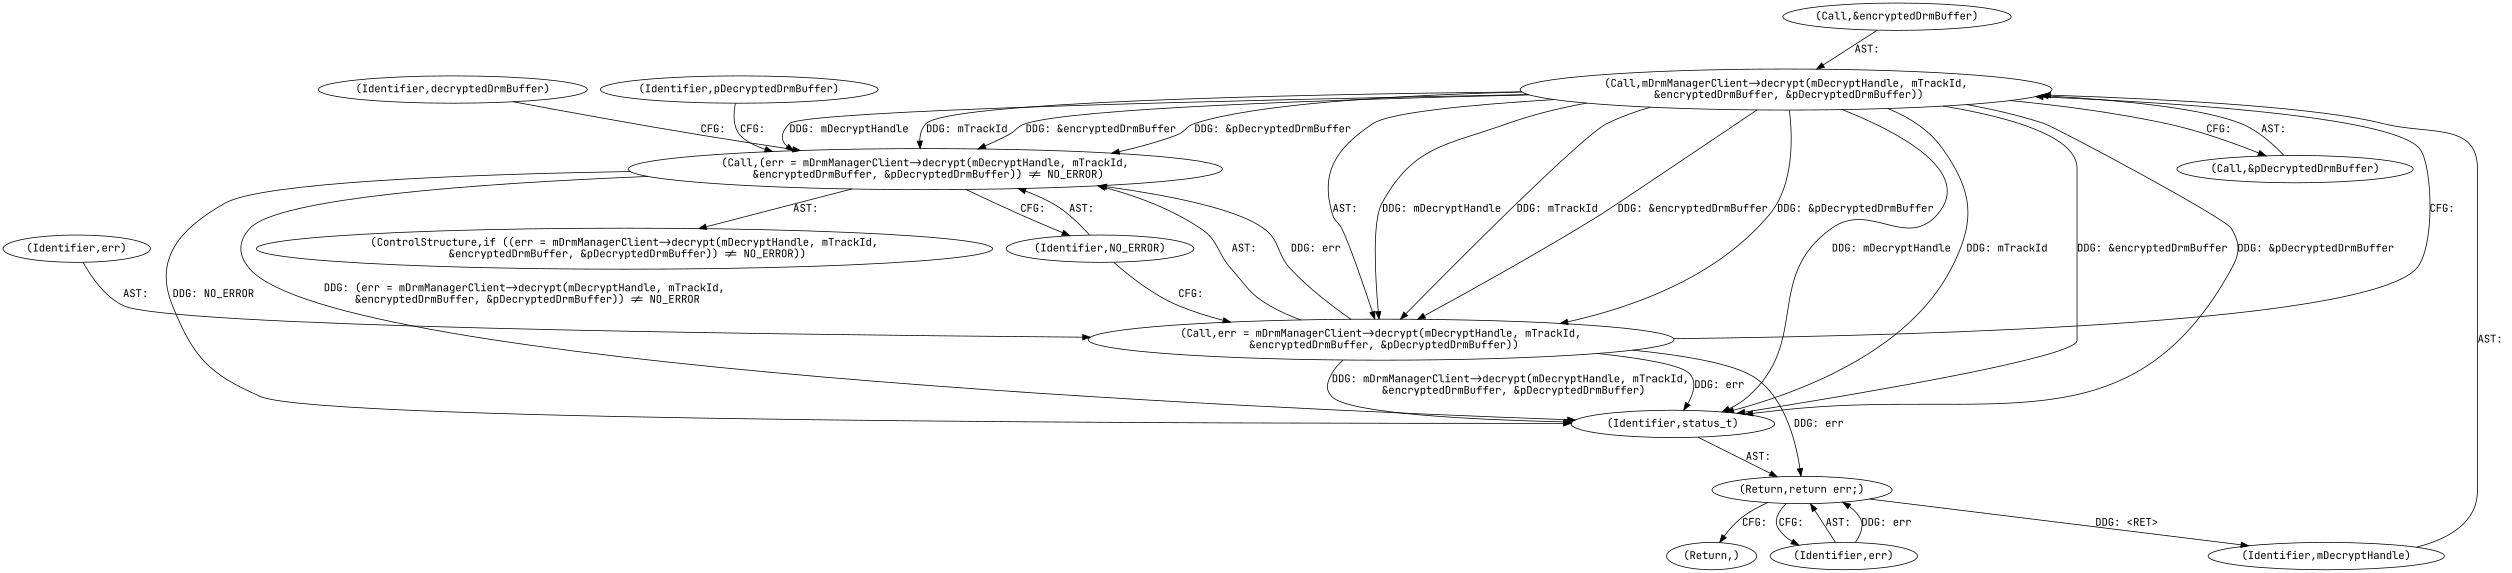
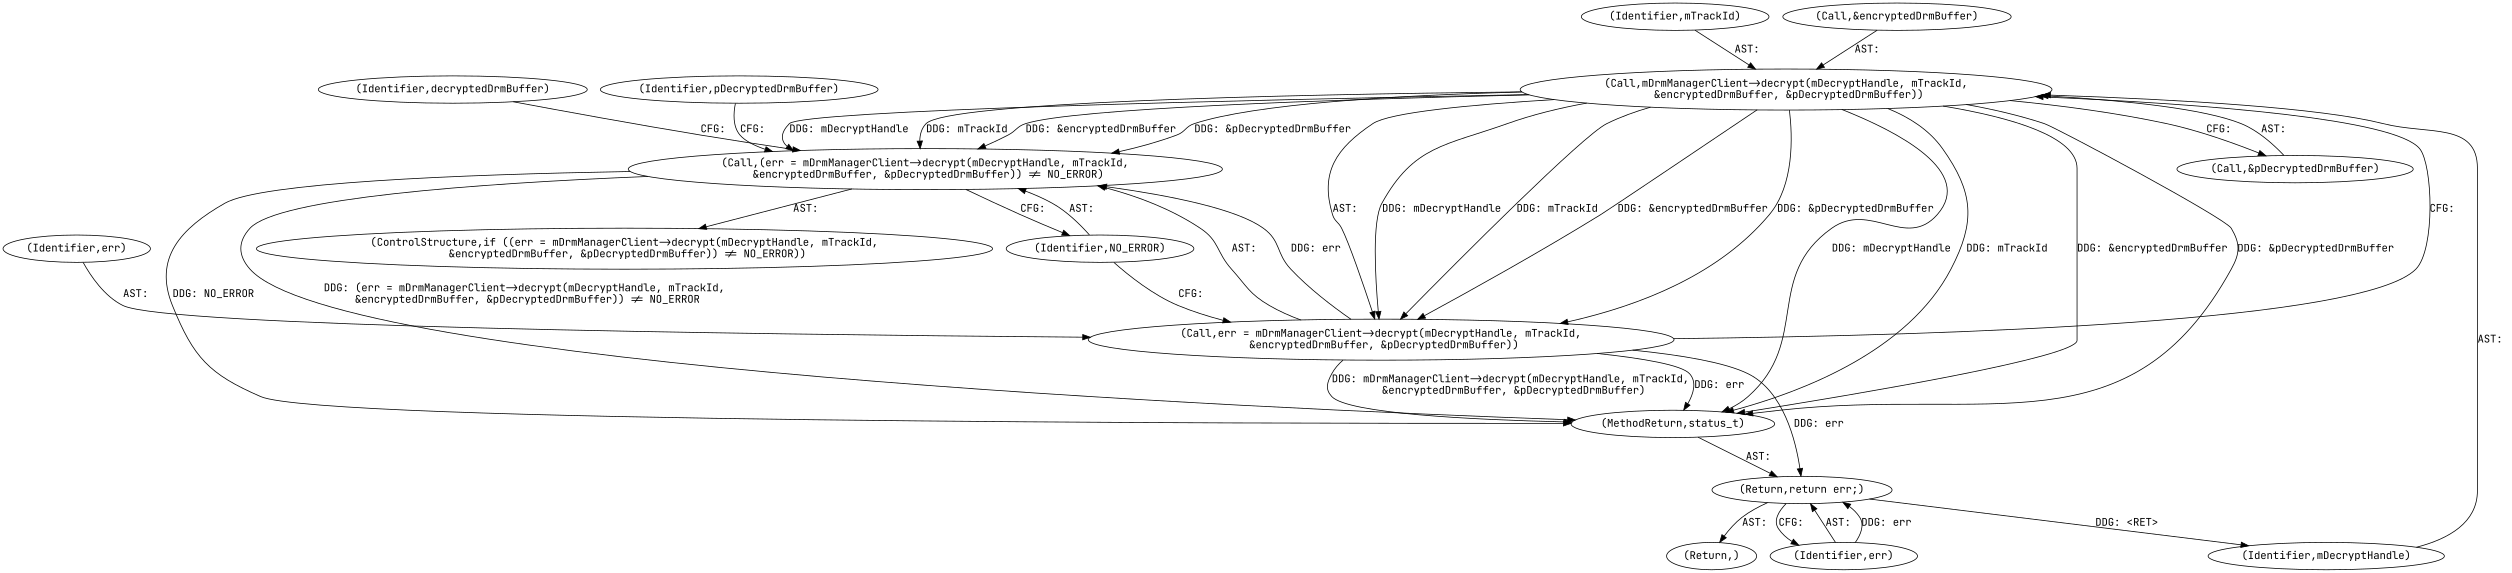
node "(Identifier,mTrackId)": added
node "(Identifier,status_t)": label "(Identifier,status_t)" -> "(MethodReturn,status_t)"
edge "(Return,return err;)" -> "(Return,)": label "CFG: " -> "AST: "
